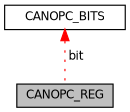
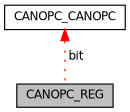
node "CANOPC_BITS": label "CANOPC_BITS" -> "CANOPC_CANOPC"
